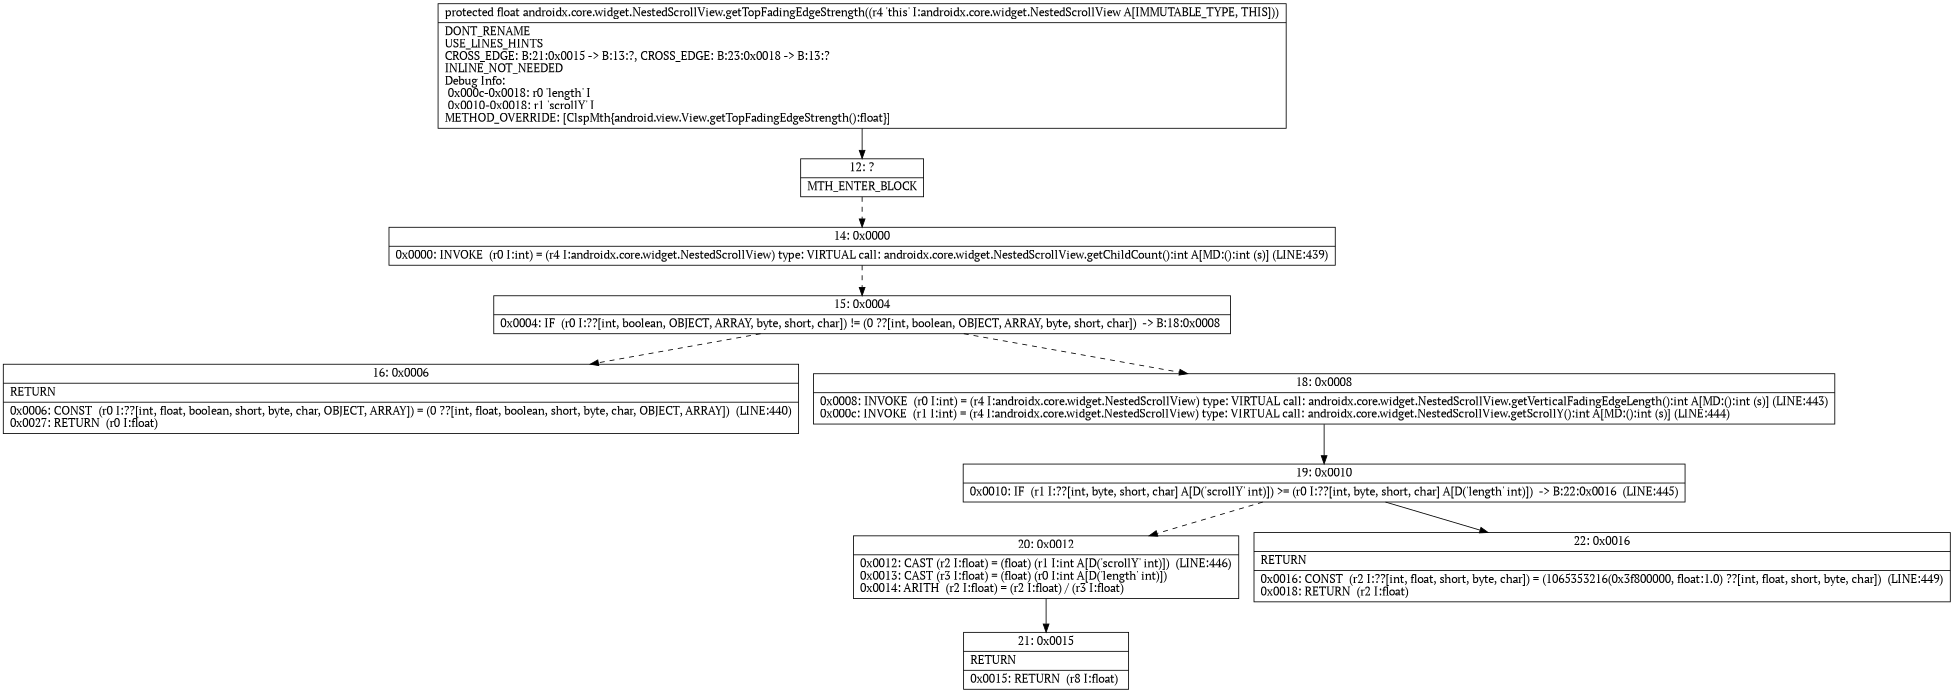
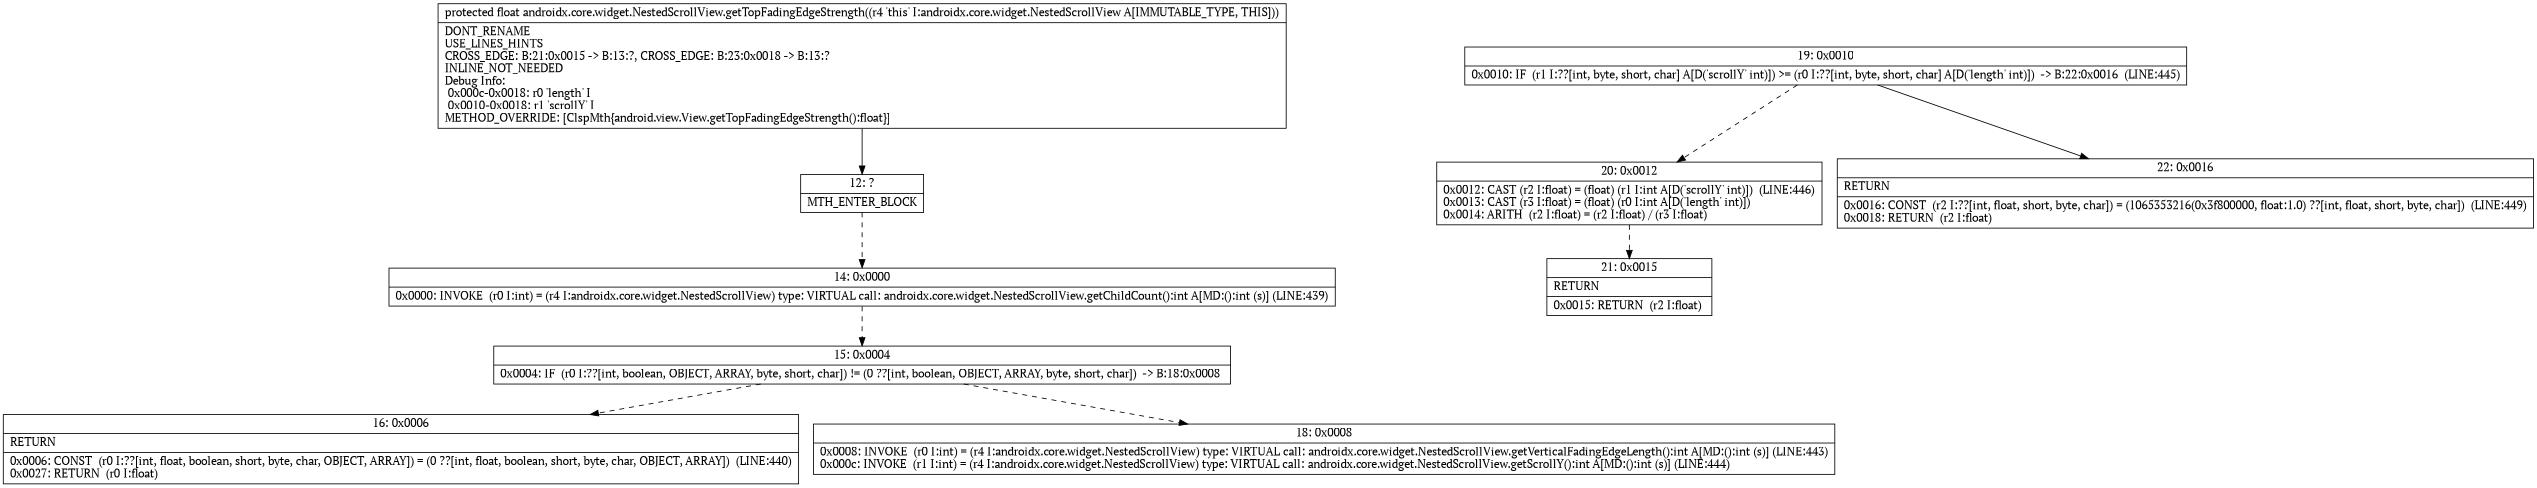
edge "18: 0x0008" -> "19: 0x0010": removed
edge "20: 0x0012" -> "21: 0x0015": style solid -> dashed
node "21: 0x0015": text "0x0015: RETURN  (r8 I:float)" -> "0x0015: RETURN  (r2 I:float)"
